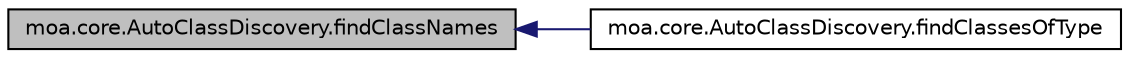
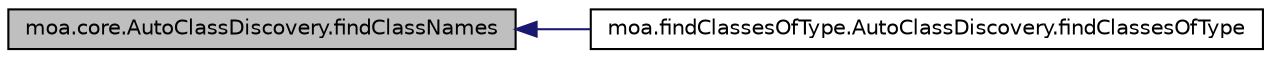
node "moa.core.AutoClassDiscovery.findClassesOfType": label "moa.core.AutoClassDiscovery.findClassesOfType" -> "moa.findClassesOfType.AutoClassDiscovery.findClassesOfType"
